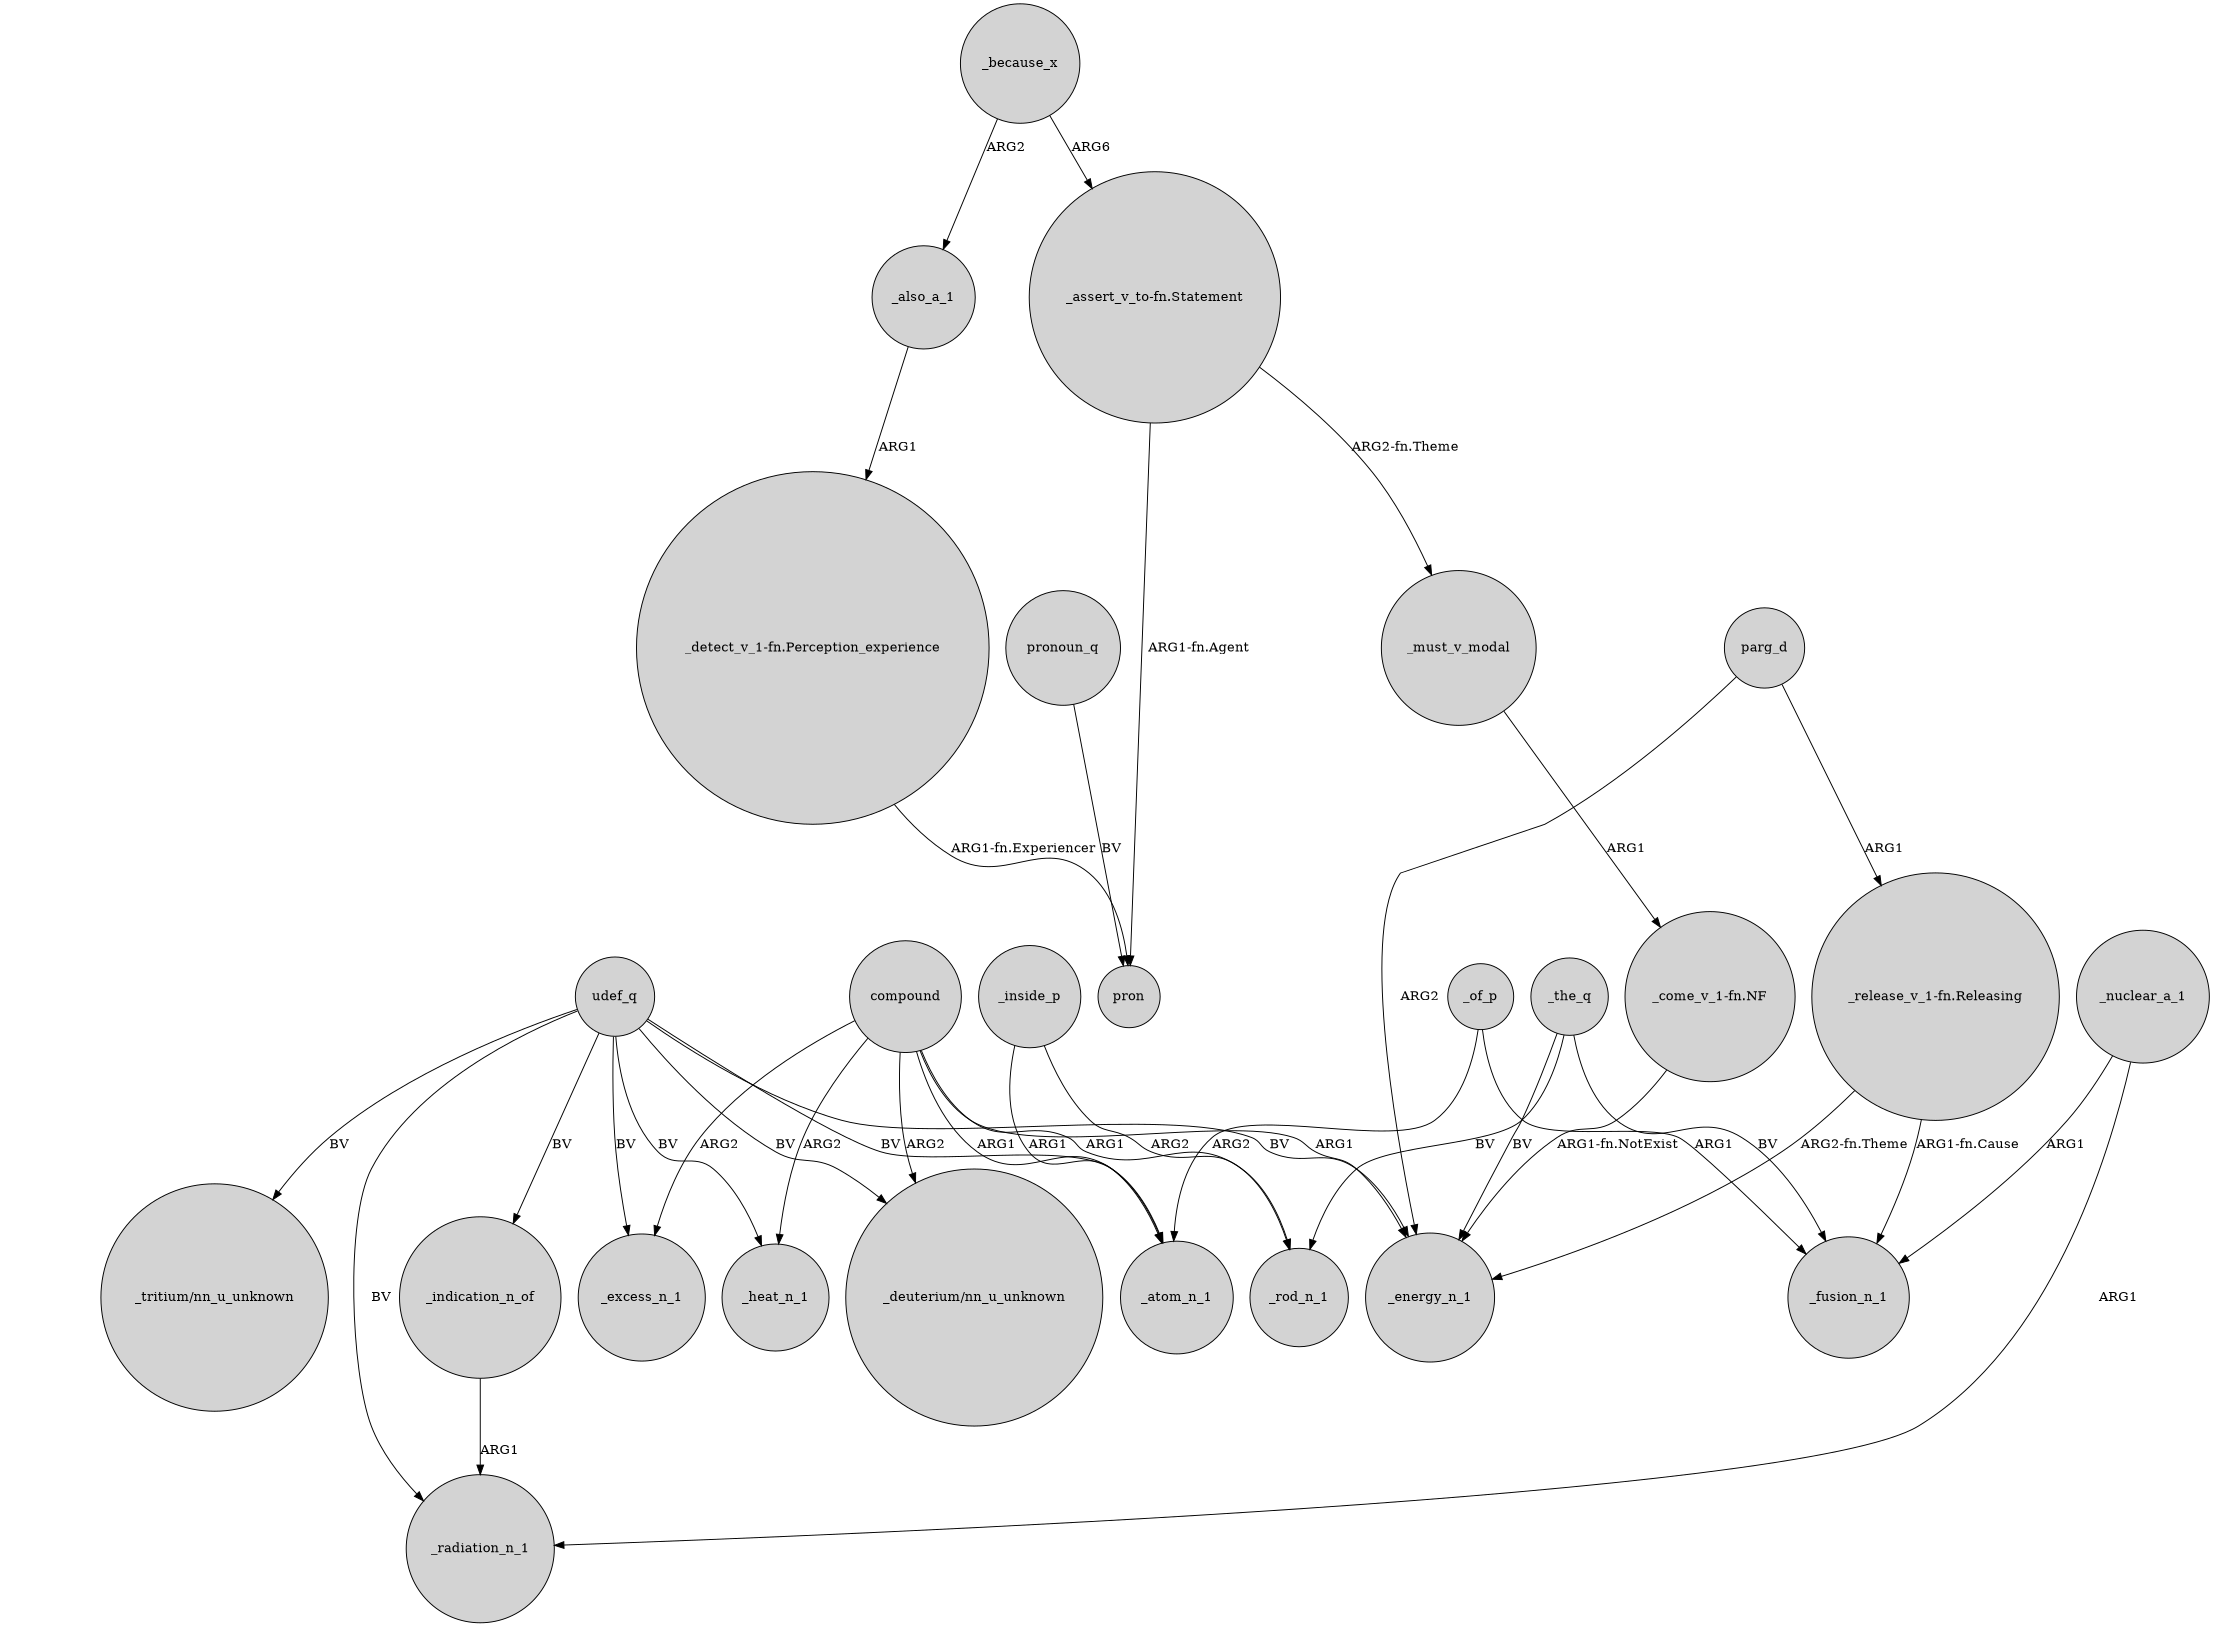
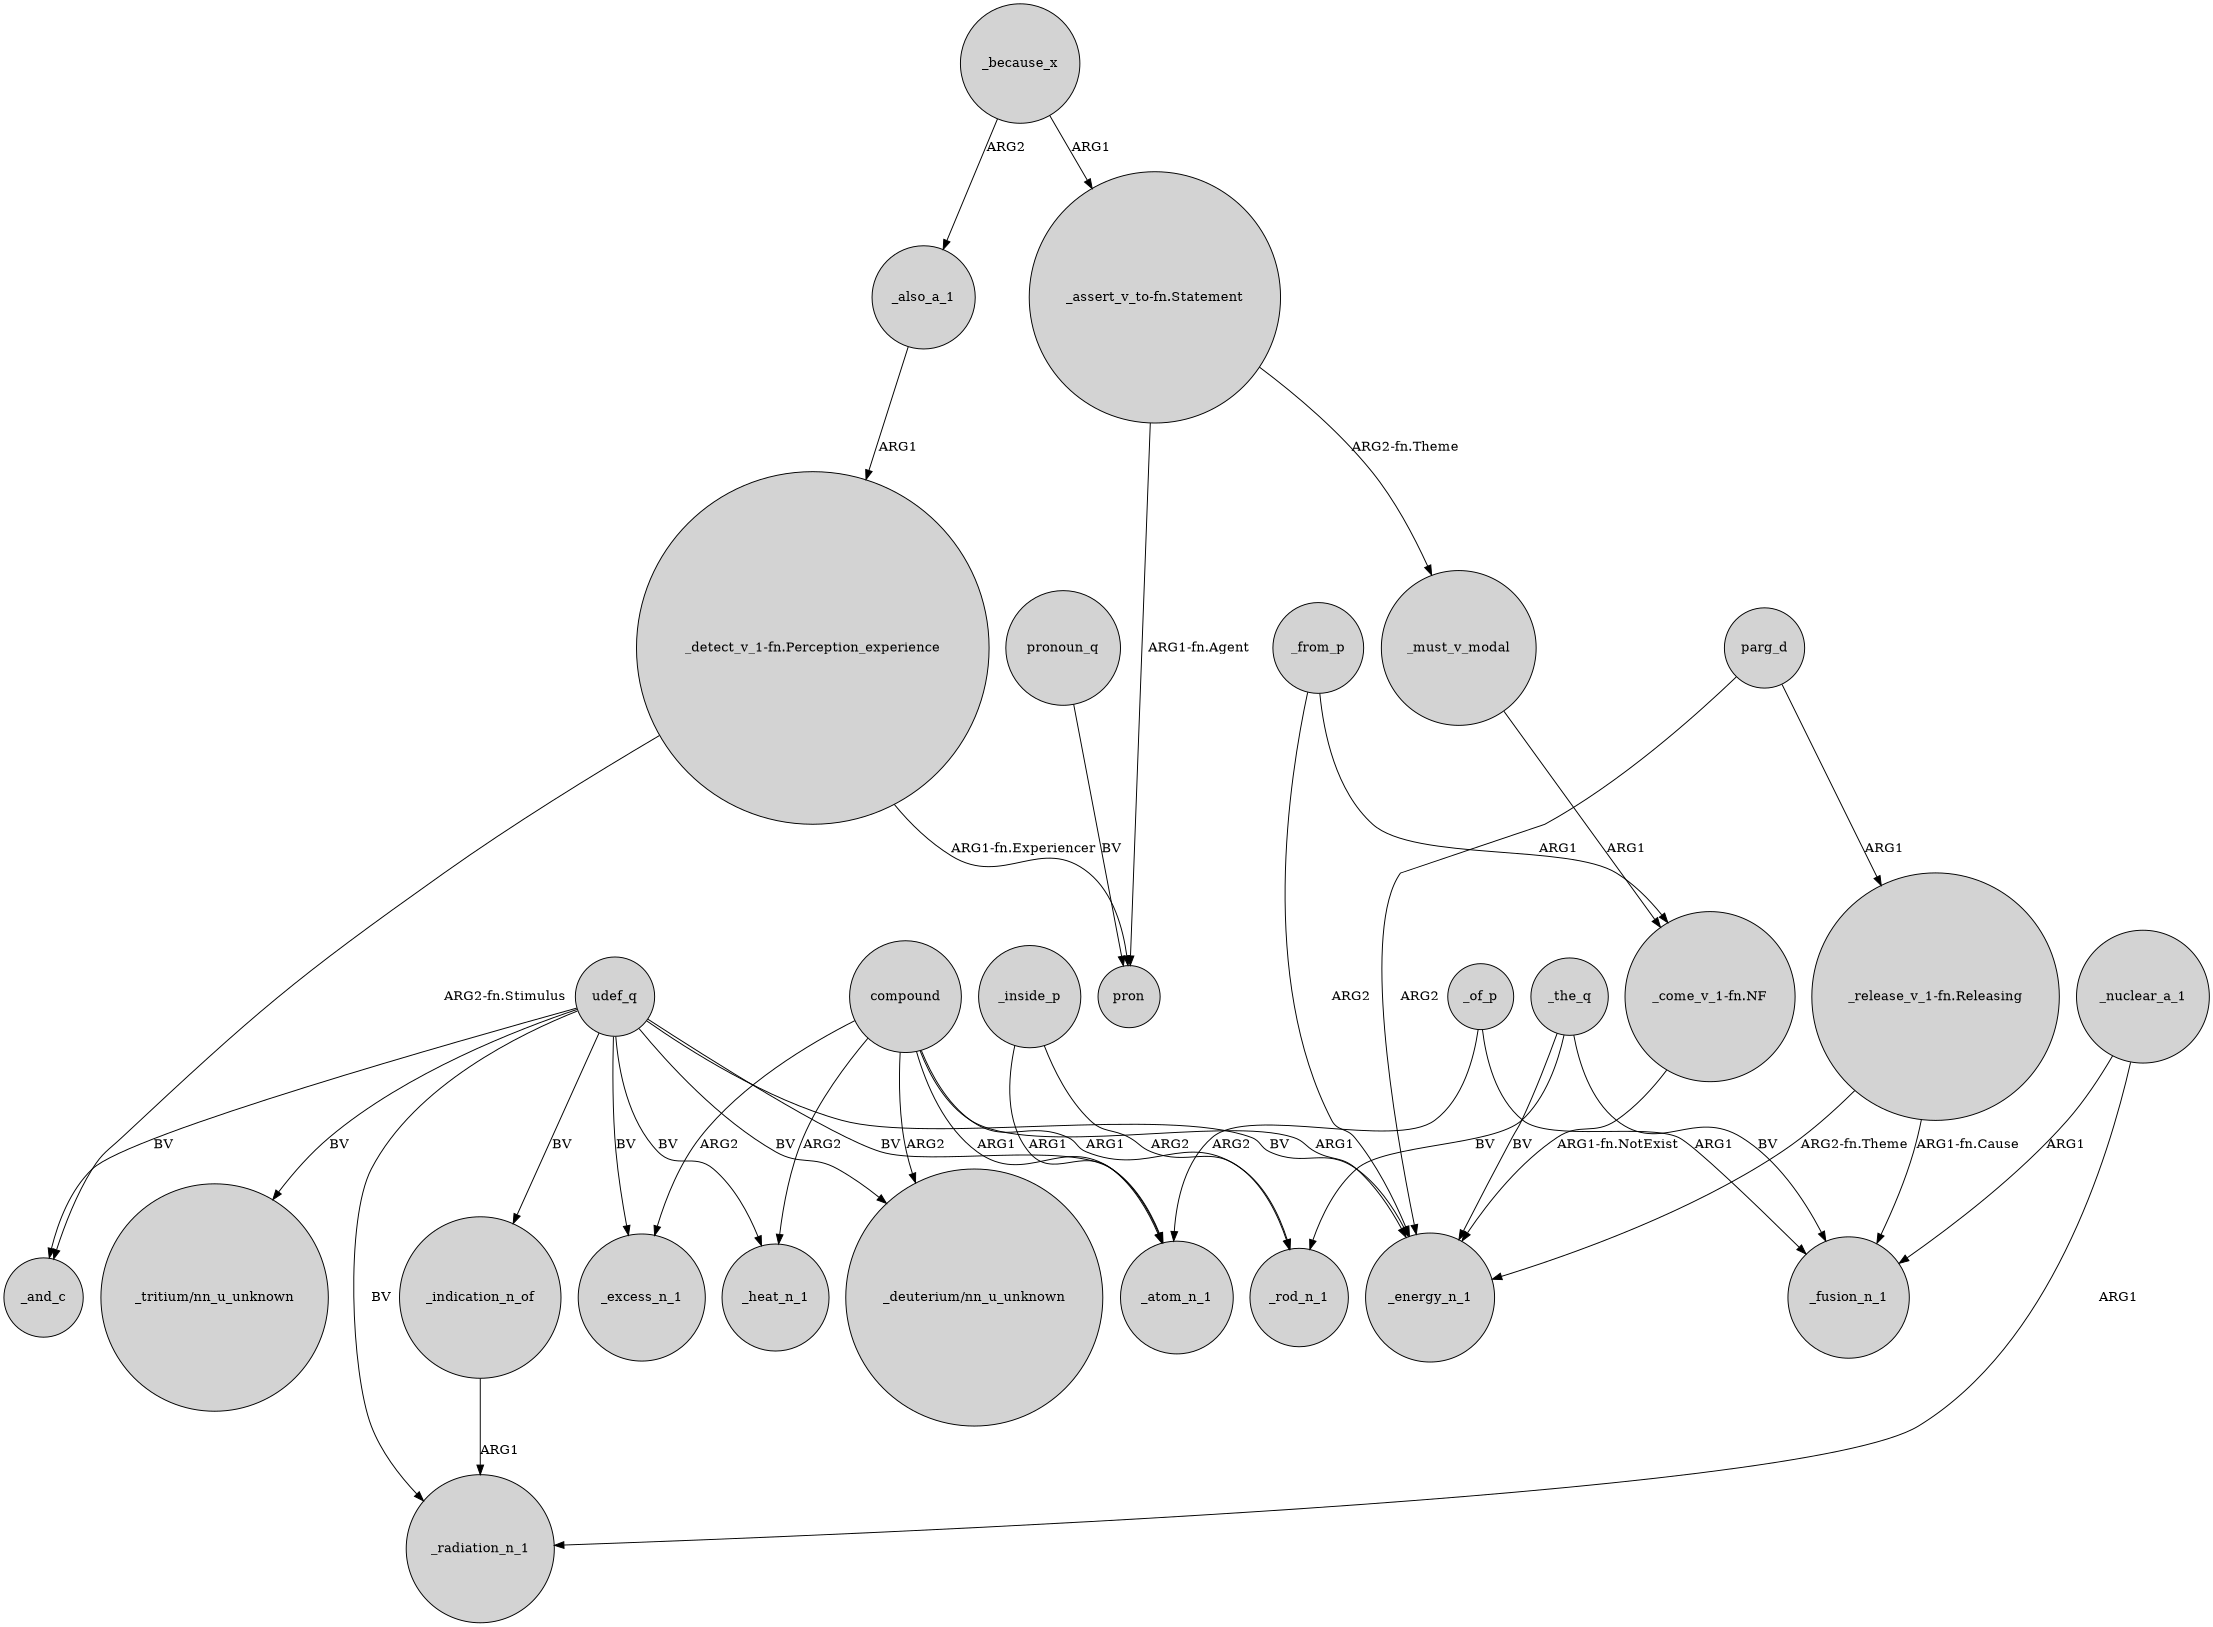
edge "_because_x" -> "_assert_v_to-fn.Statement": label "ARG6" -> "ARG1"
node "_from_p": added
node "_and_c": added
